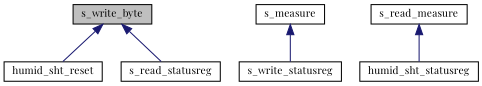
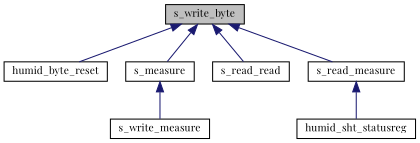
edge "s_read_measure" -> "s_write_byte": added
edge "s_measure" -> "s_write_byte": added
node "humid_sht_reset": label "humid_sht_reset" -> "humid_byte_reset"
node "s_read_statusreg": label "s_read_statusreg" -> "s_read_read"
node "s_write_statusreg": label "s_write_statusreg" -> "s_write_measure"
